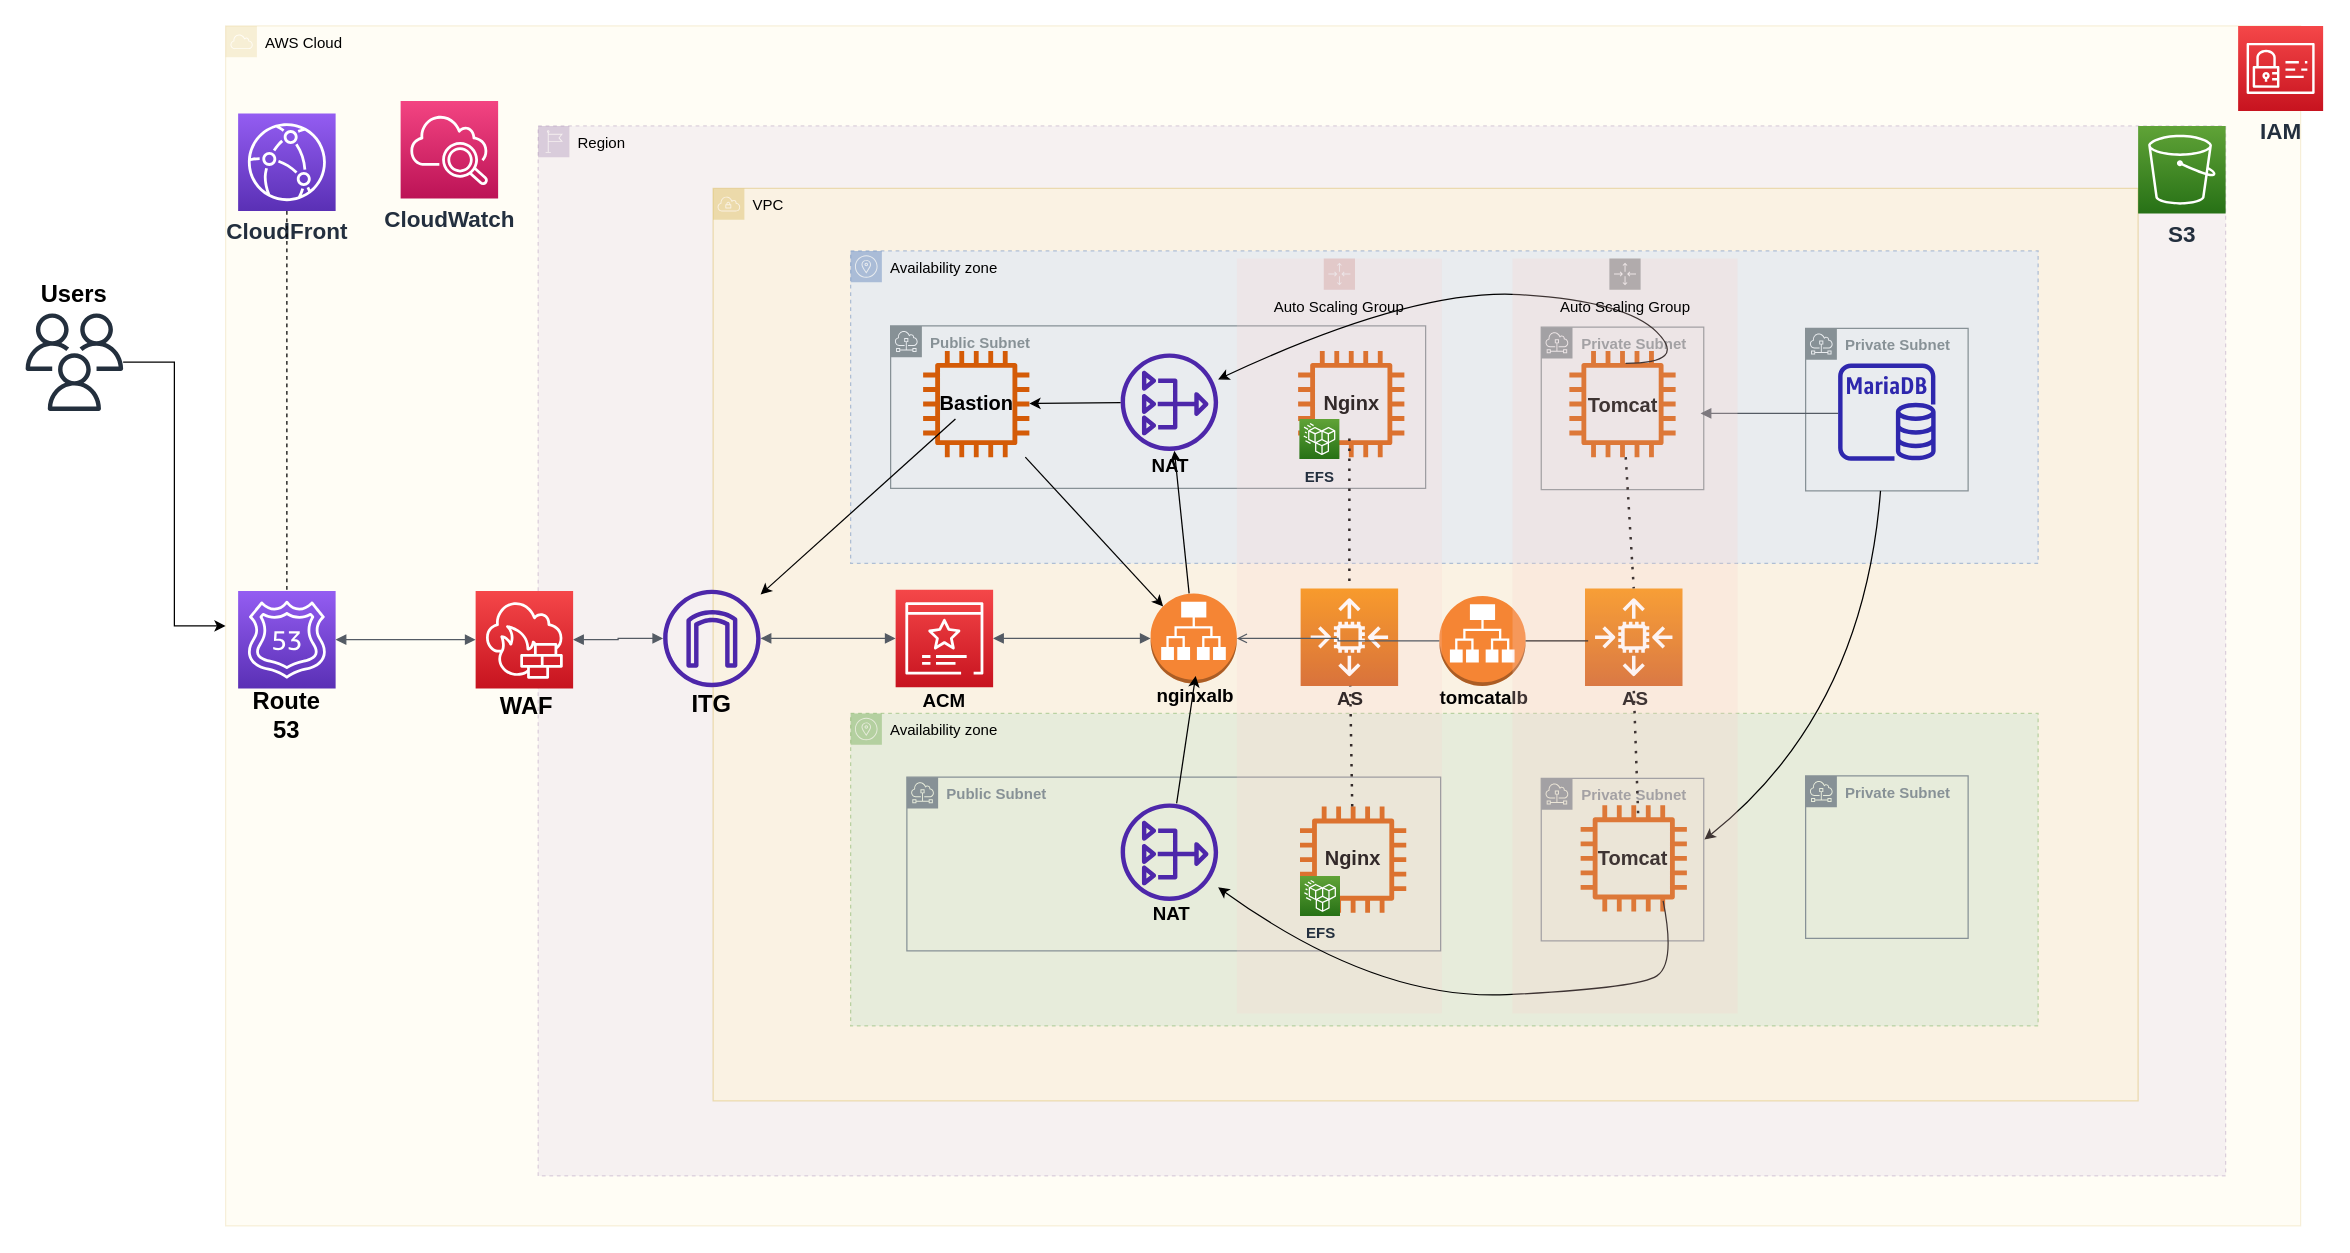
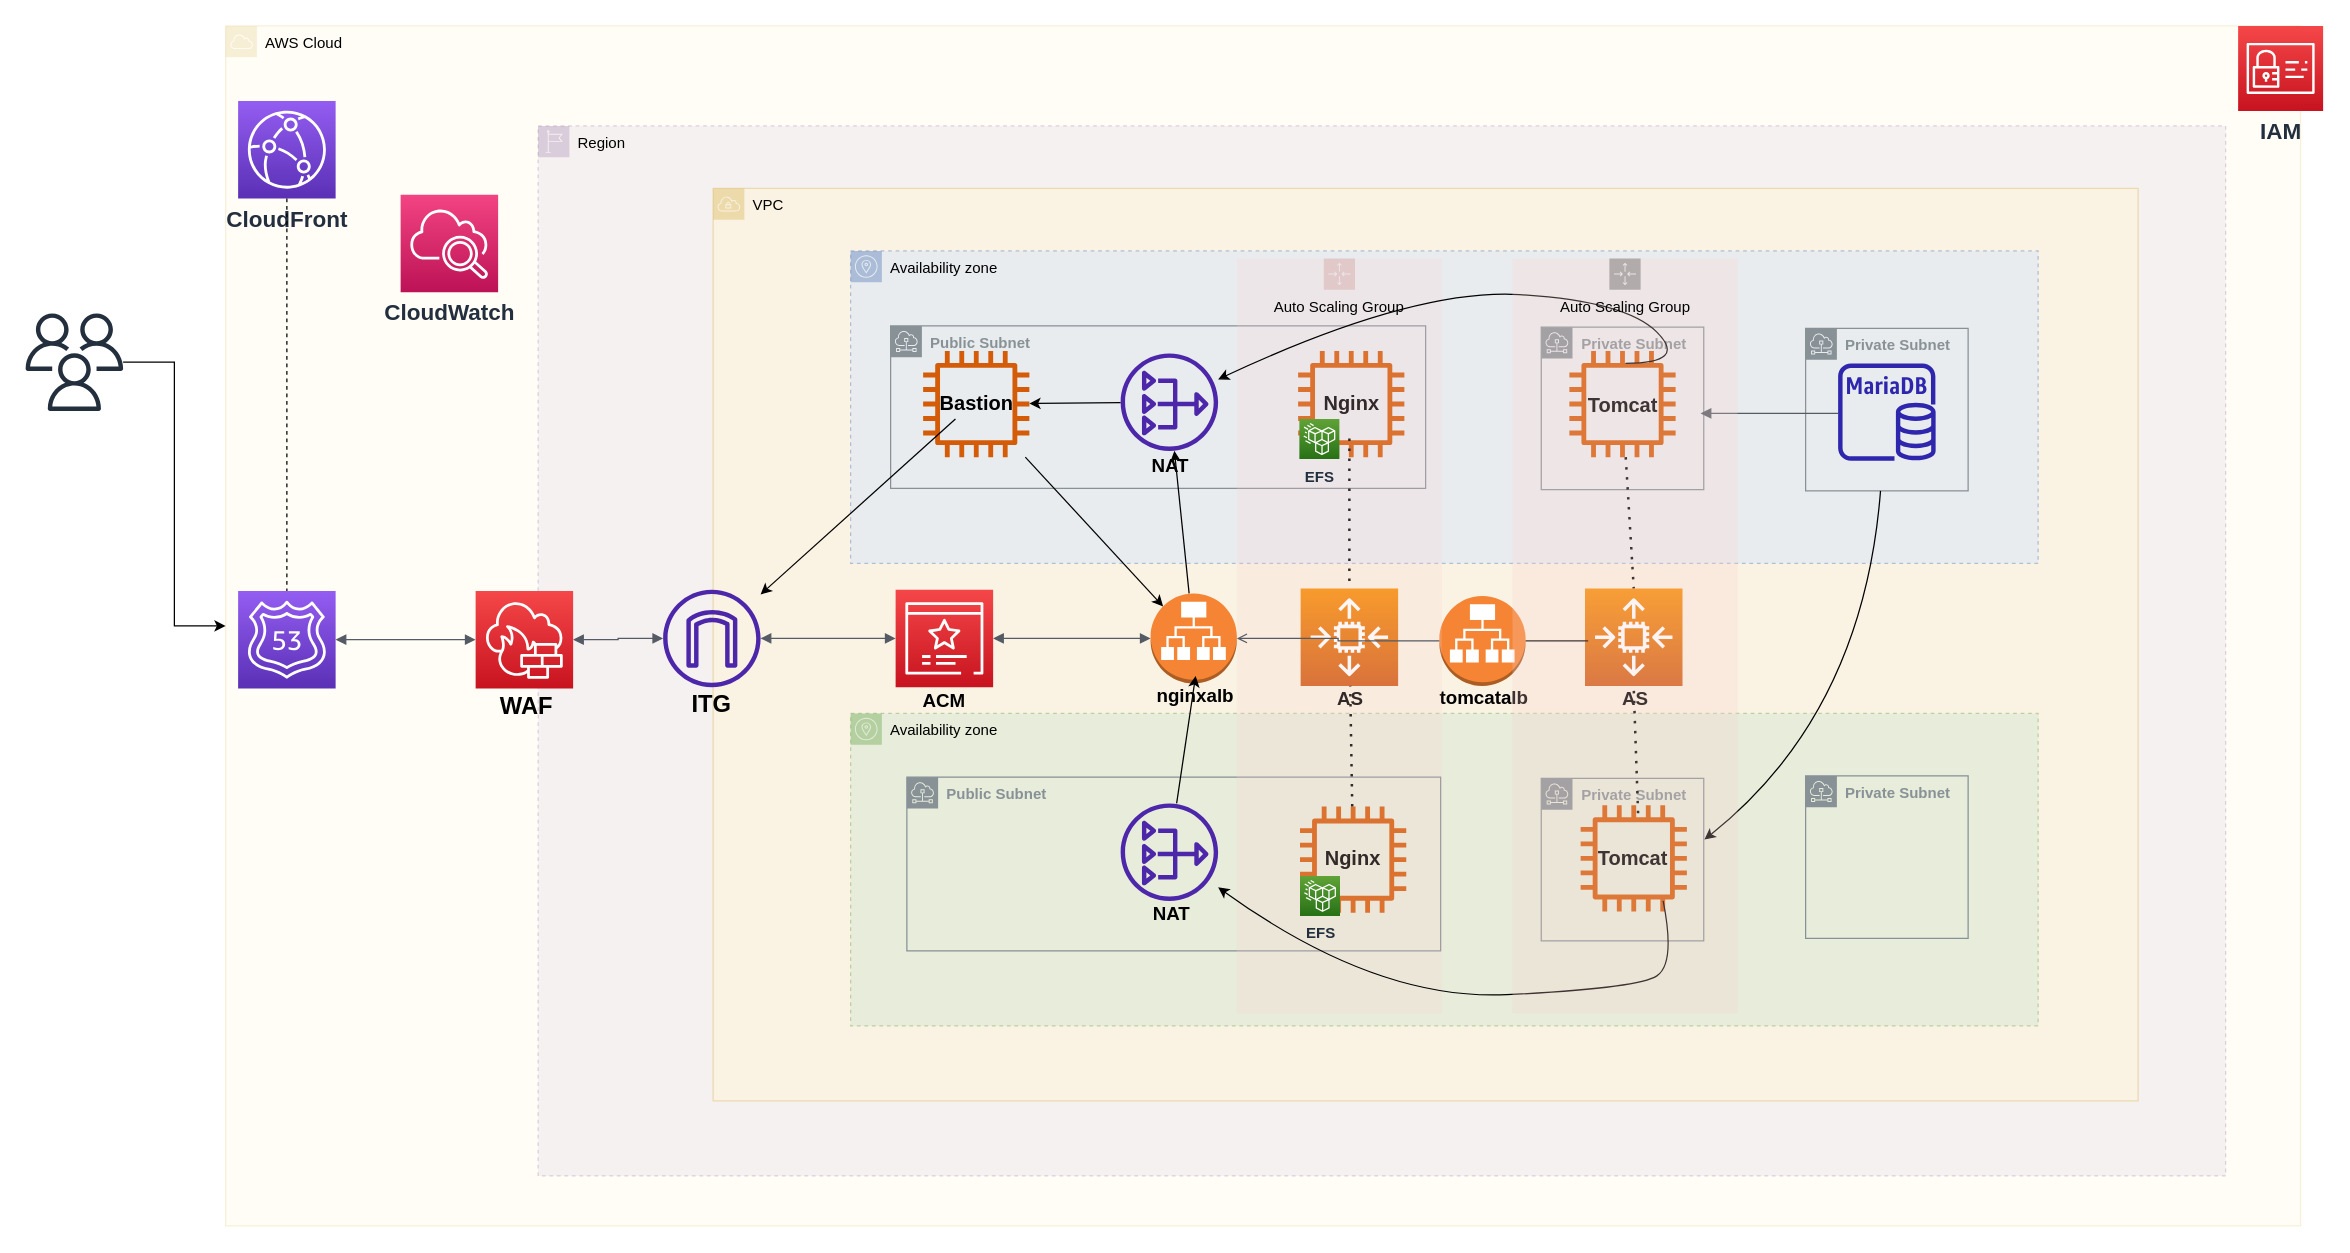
node "CloudWatch": moved (449, 149) -> (449, 243)
node "CloudFront": moved (287, 162) -> (287, 149)
node "S3": removed
node "Users": removed
node "Route 53": removed
